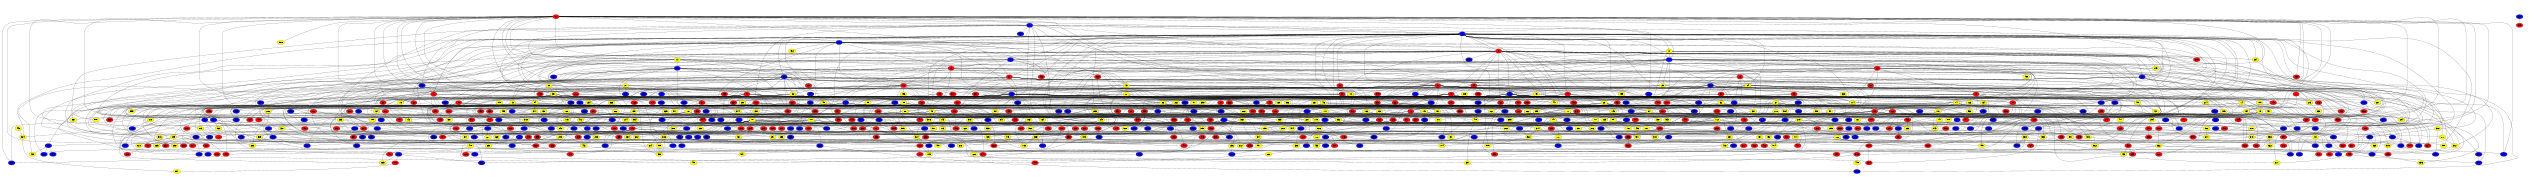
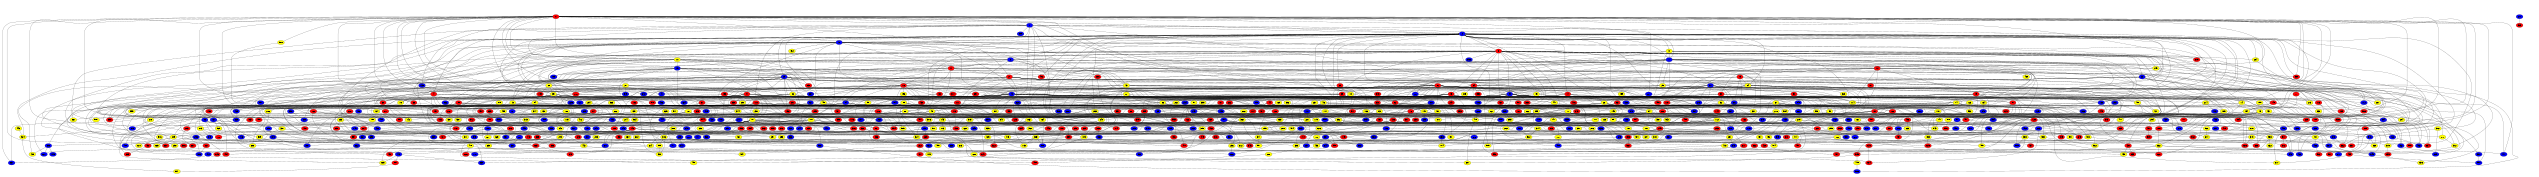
node "537": added
node "528": removed
node "495": removed
node "647": added
node "465": added
node "598": removed
